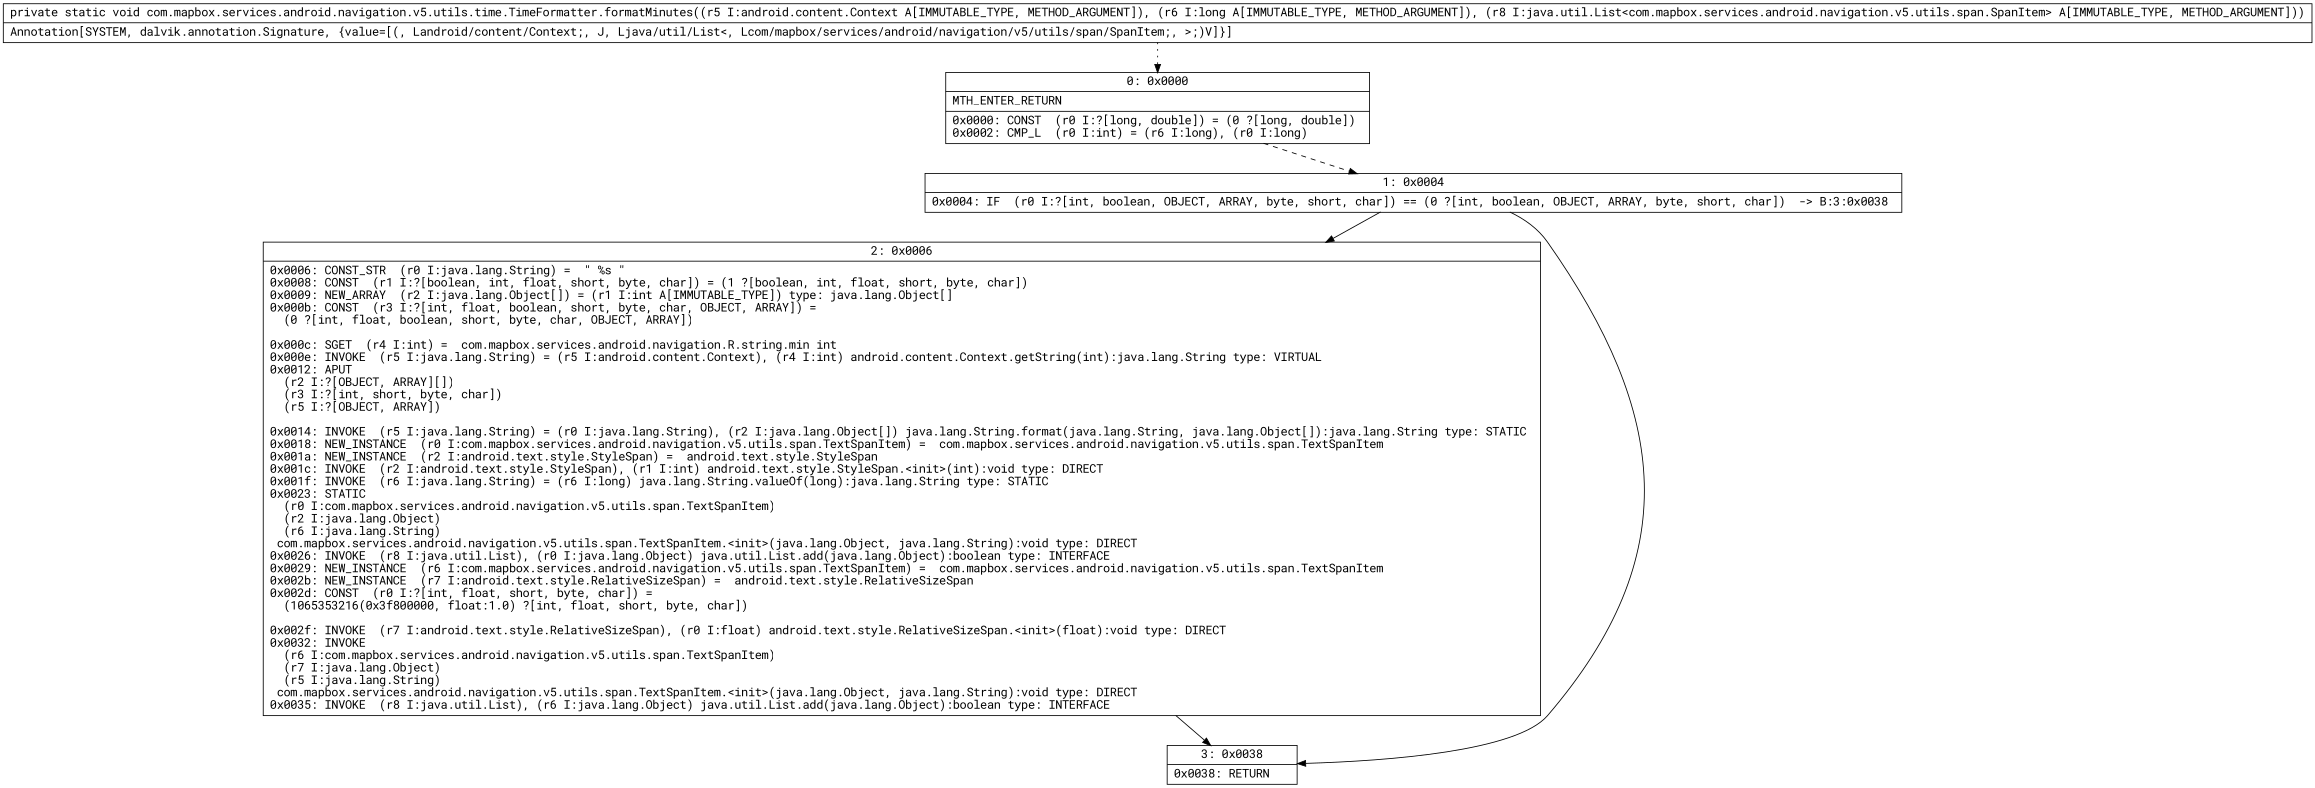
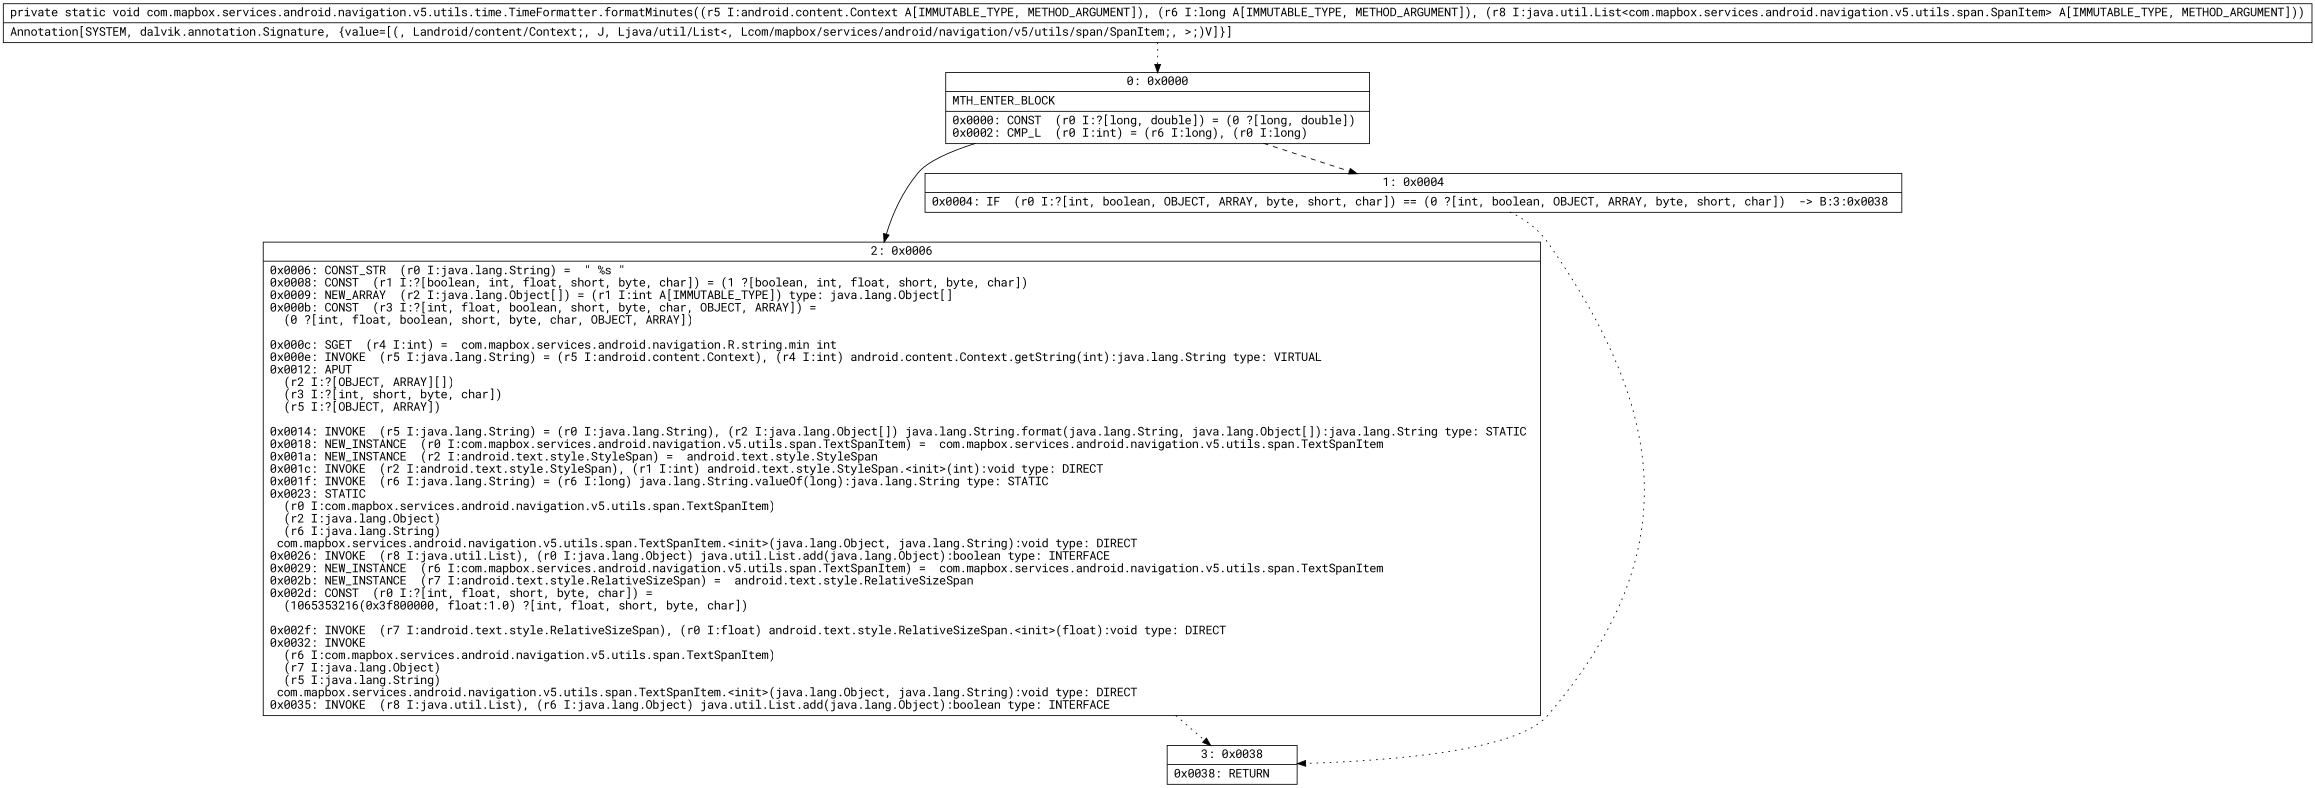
node "0: 0x0000": text "MTH_ENTER_RETURN" -> "MTH_ENTER_BLOCK"
edge "1: 0x0004" -> "2: 0x0006": now "0: 0x0000" -> "2: 0x0006"
edge "1: 0x0004" -> "3: 0x0038": style solid -> dotted
edge "2: 0x0006" -> "3: 0x0038": style solid -> dotted
